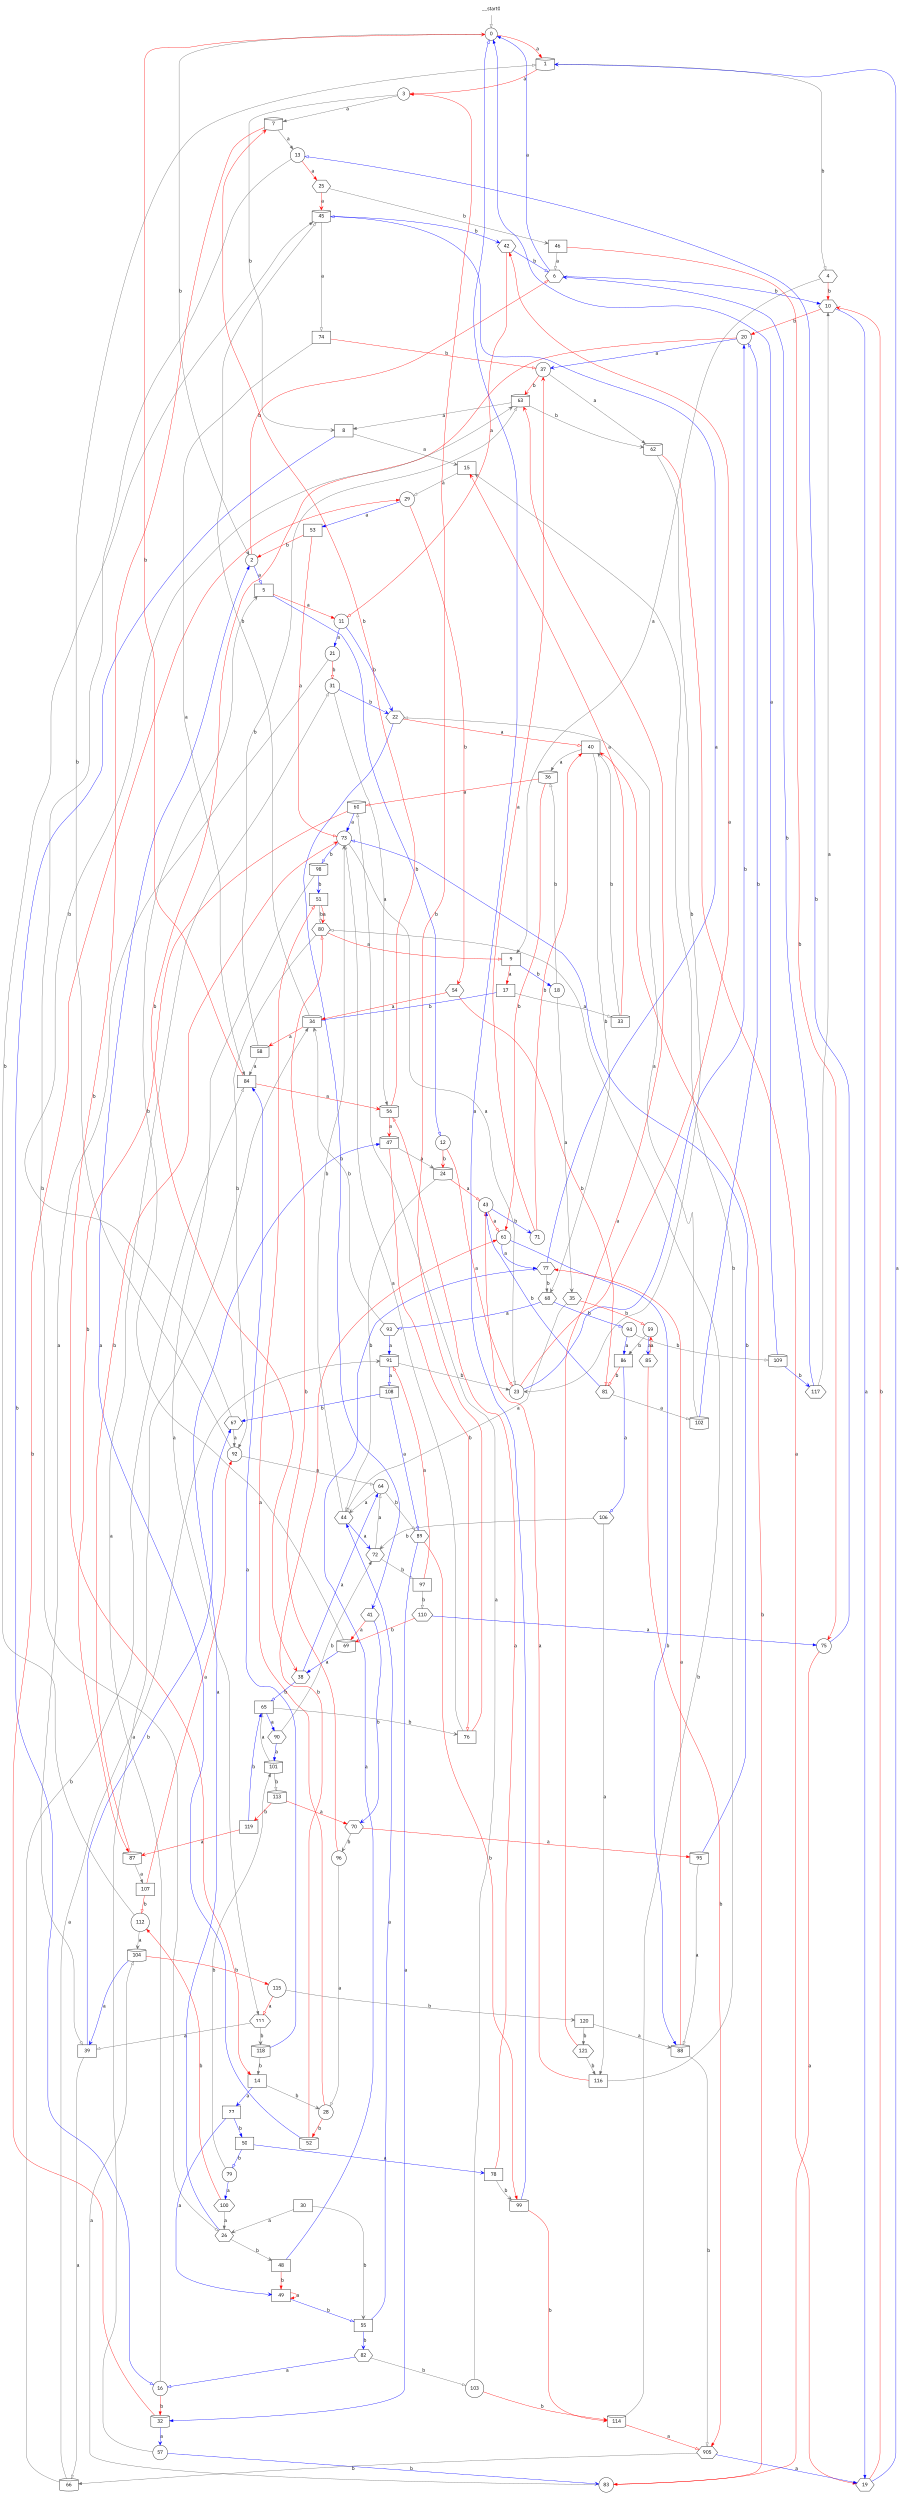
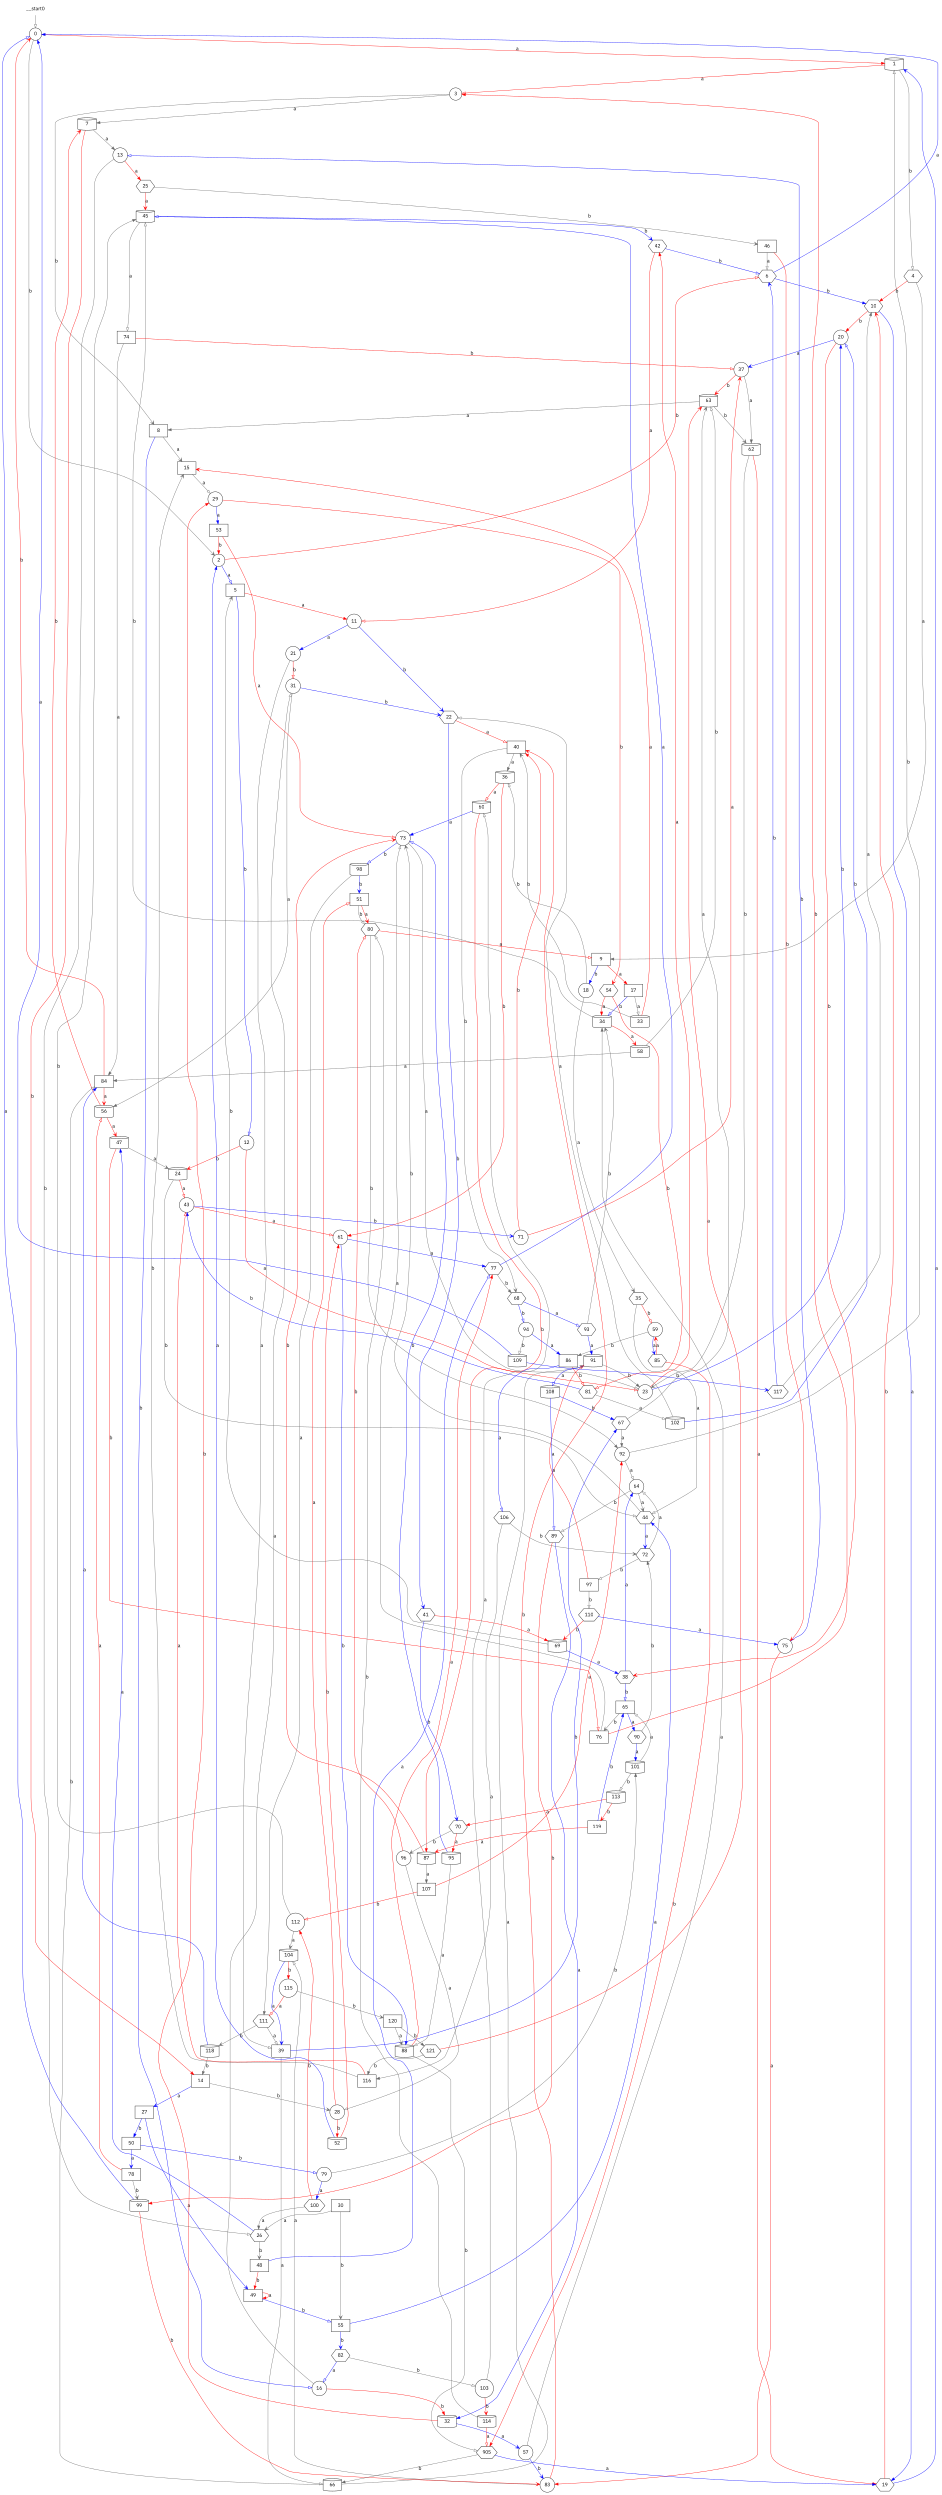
edge "67" -> "63": label "b" -> "a"
edge "99" -> "114": now "99" -> "83"
